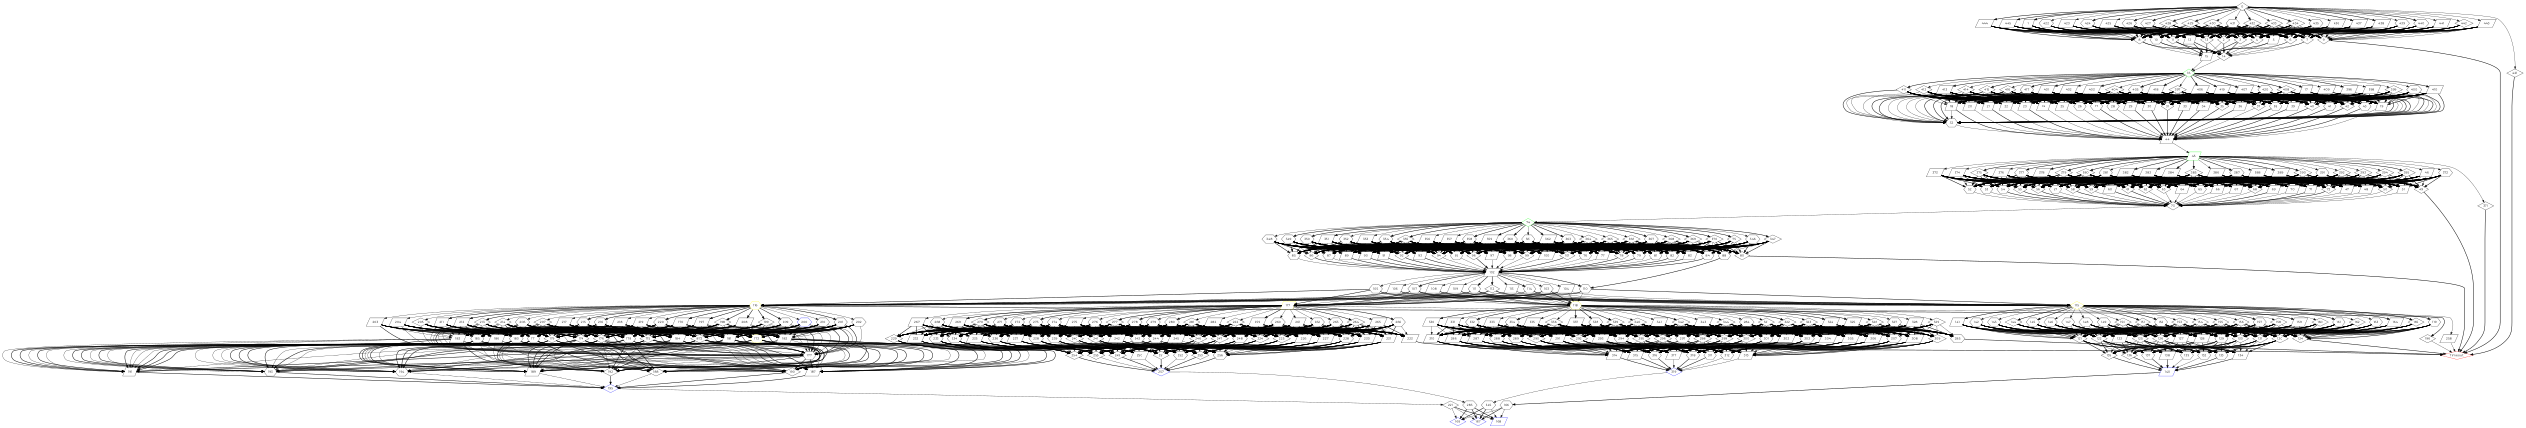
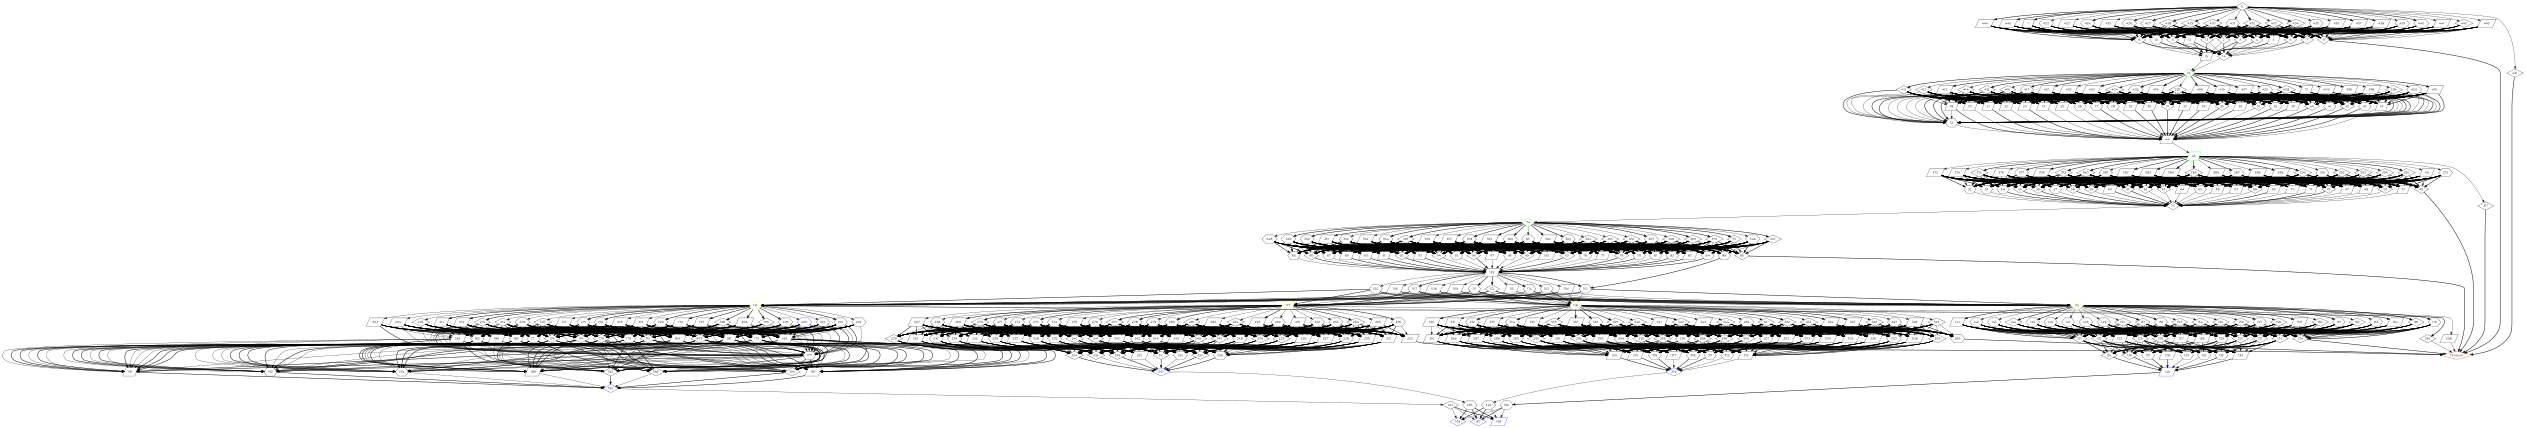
node "173": color yellow -> black
